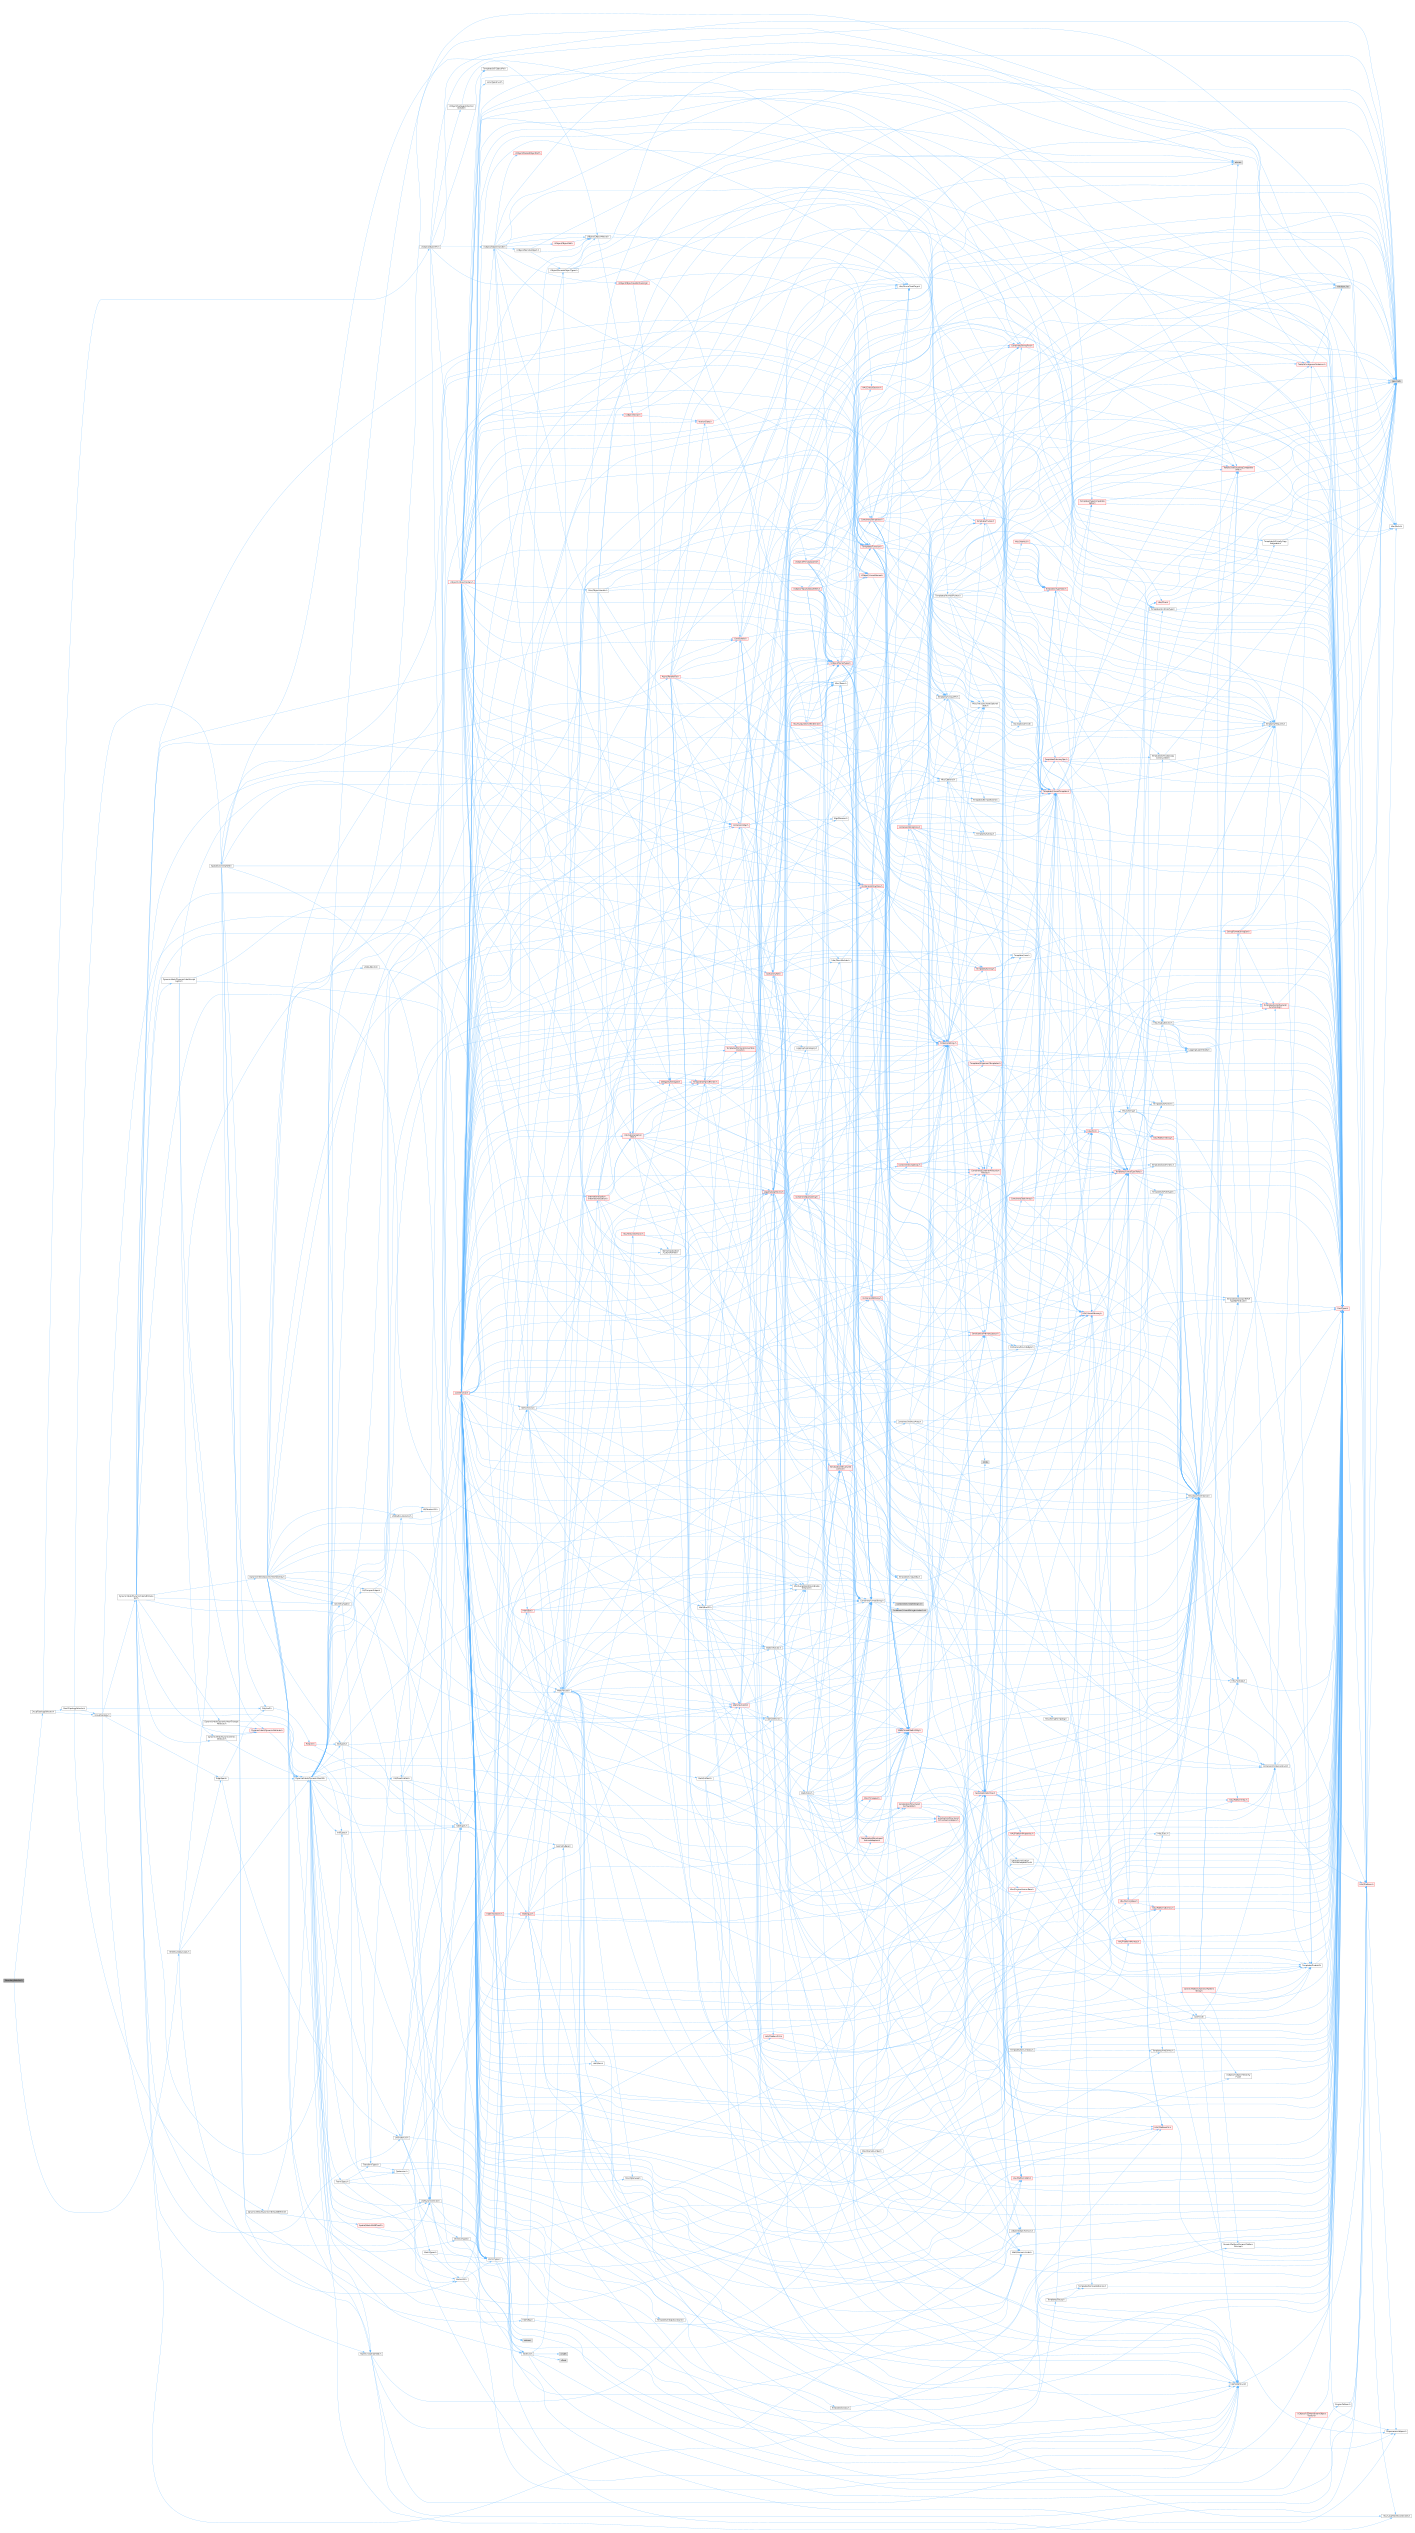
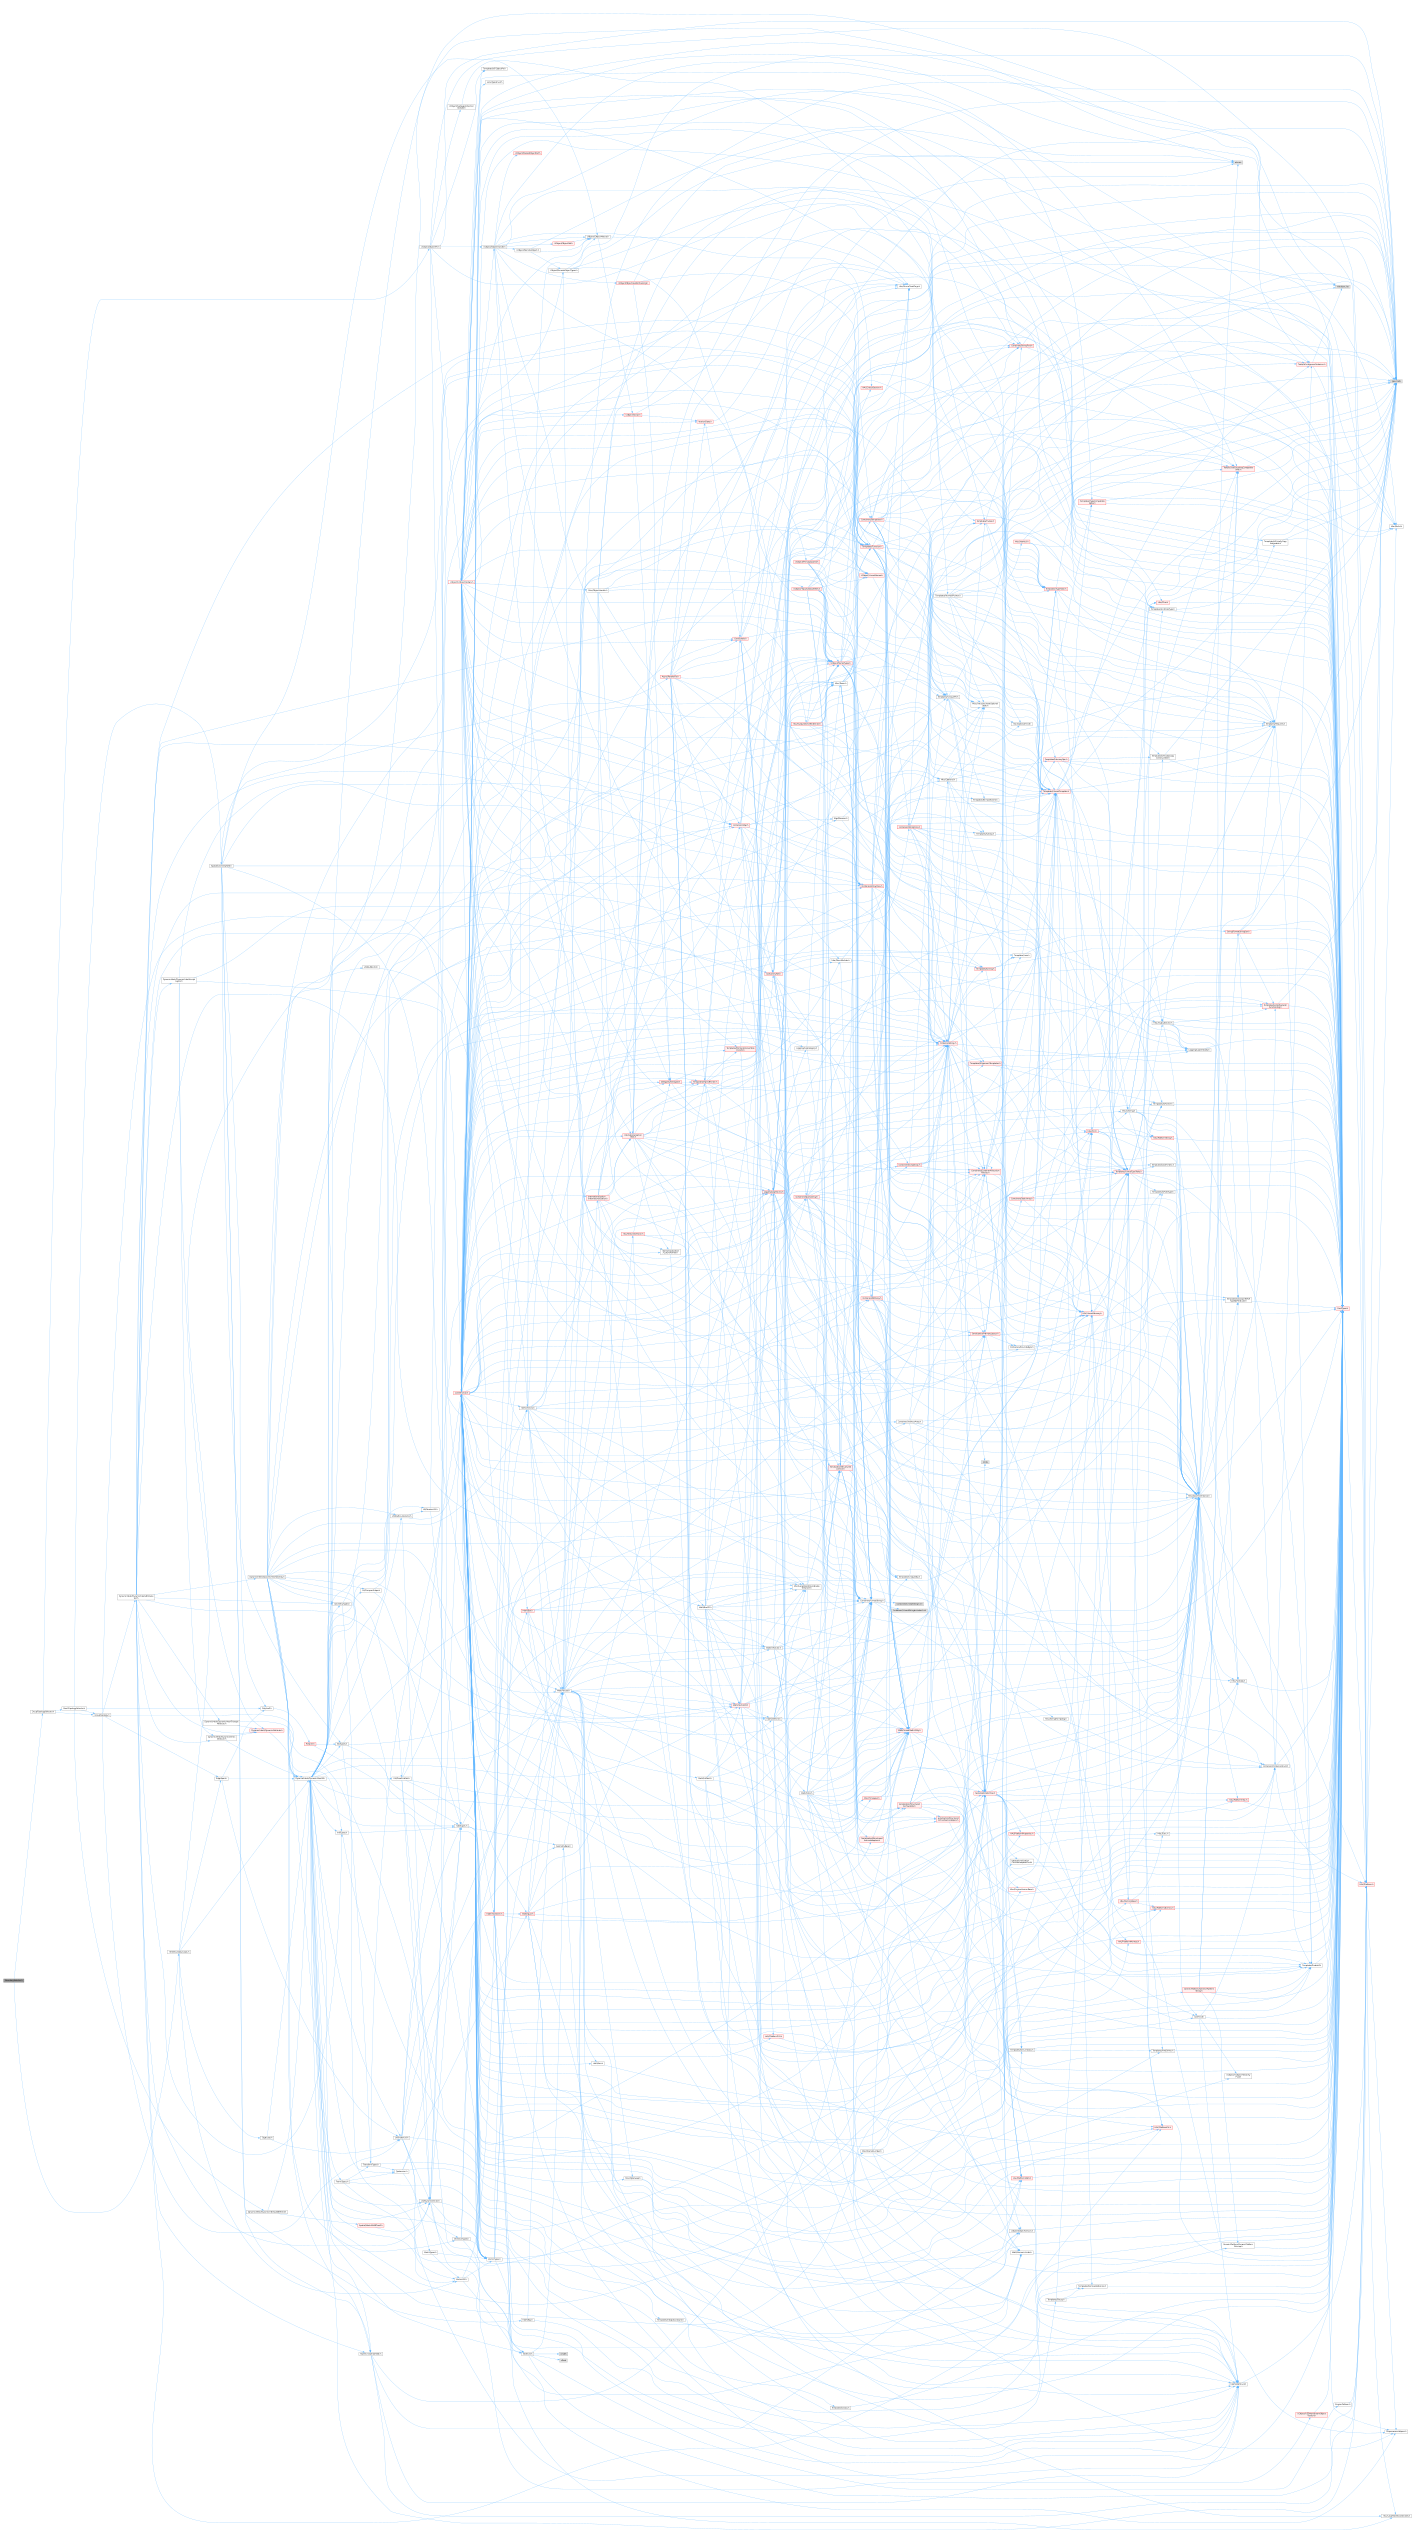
edge "CoreMinimal.h" -> "Containers/ArrayView.h": now "CoreMinimal.h" -> "Containers/SparseArray.h"
node "EdgeLoop.h": added
node "sstream": removed
